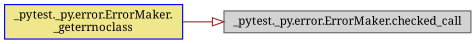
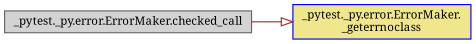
edge "_pytest._py.error.ErrorMaker. _geterrnoclass" -> "_pytest._py.error.ErrorMaker.checked_call": reversed
